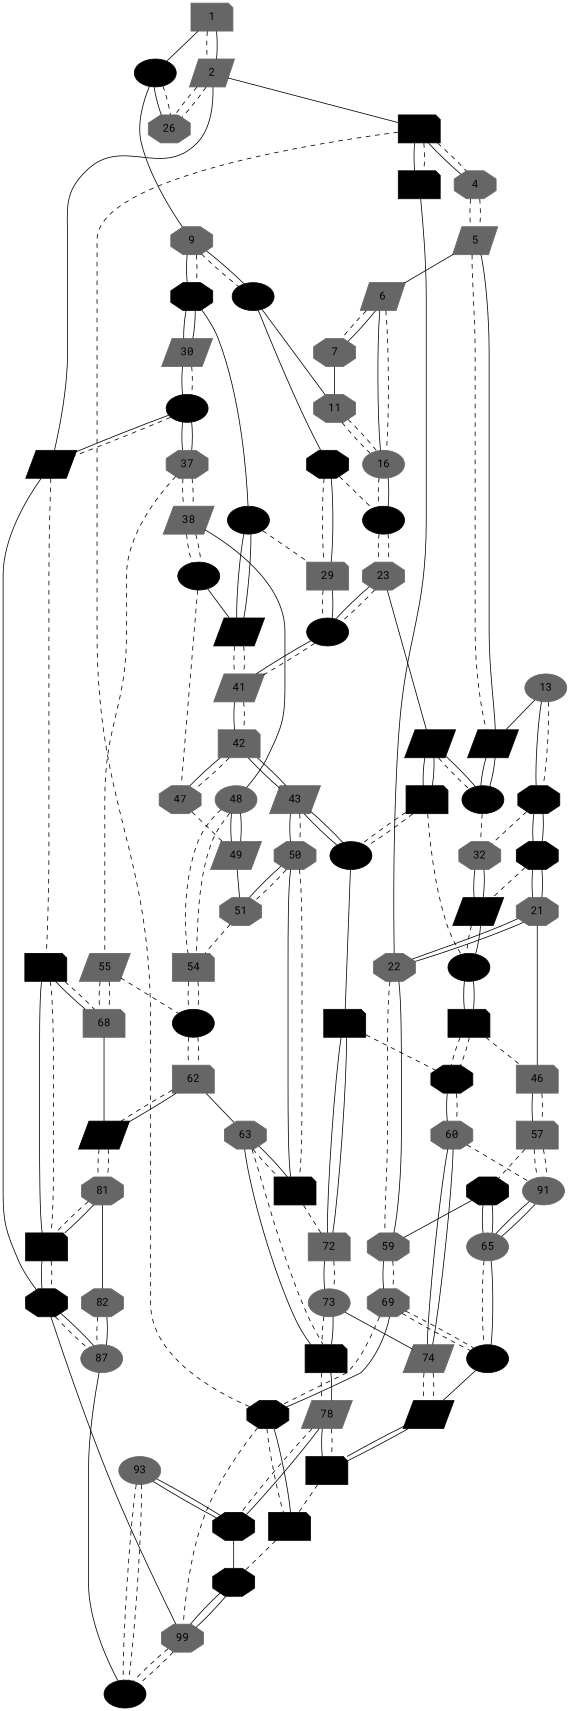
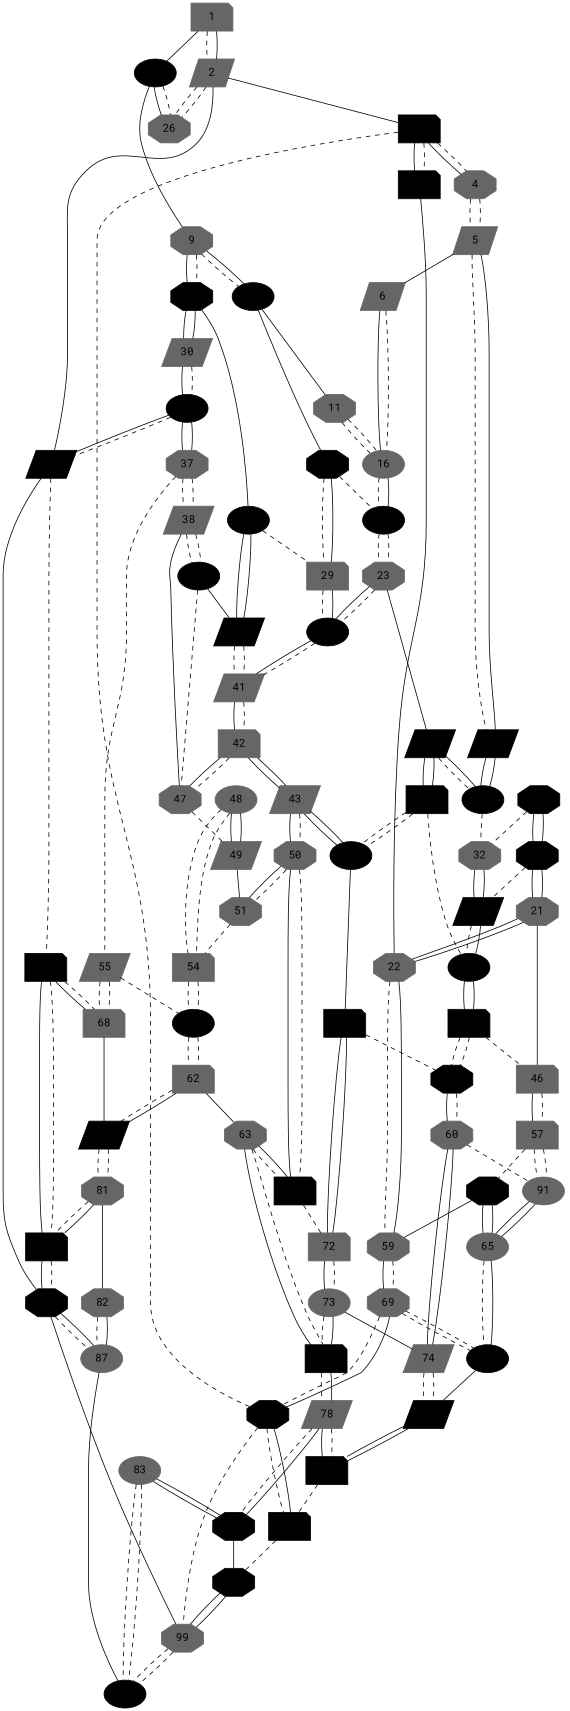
node "7": removed
edge "38" -- "48": now "38" -- "47"
node "13": removed
node "93": label "93" -> "83"
